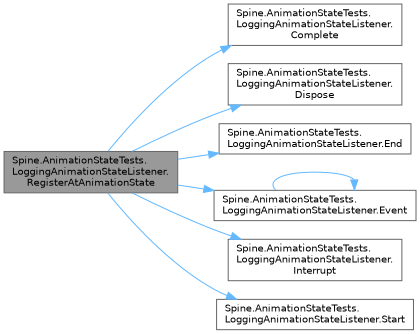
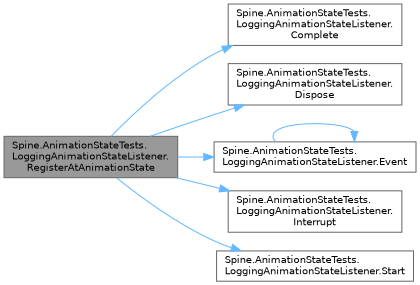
node "Spine.AnimationStateTests. LoggingAnimationStateListener.End": removed
